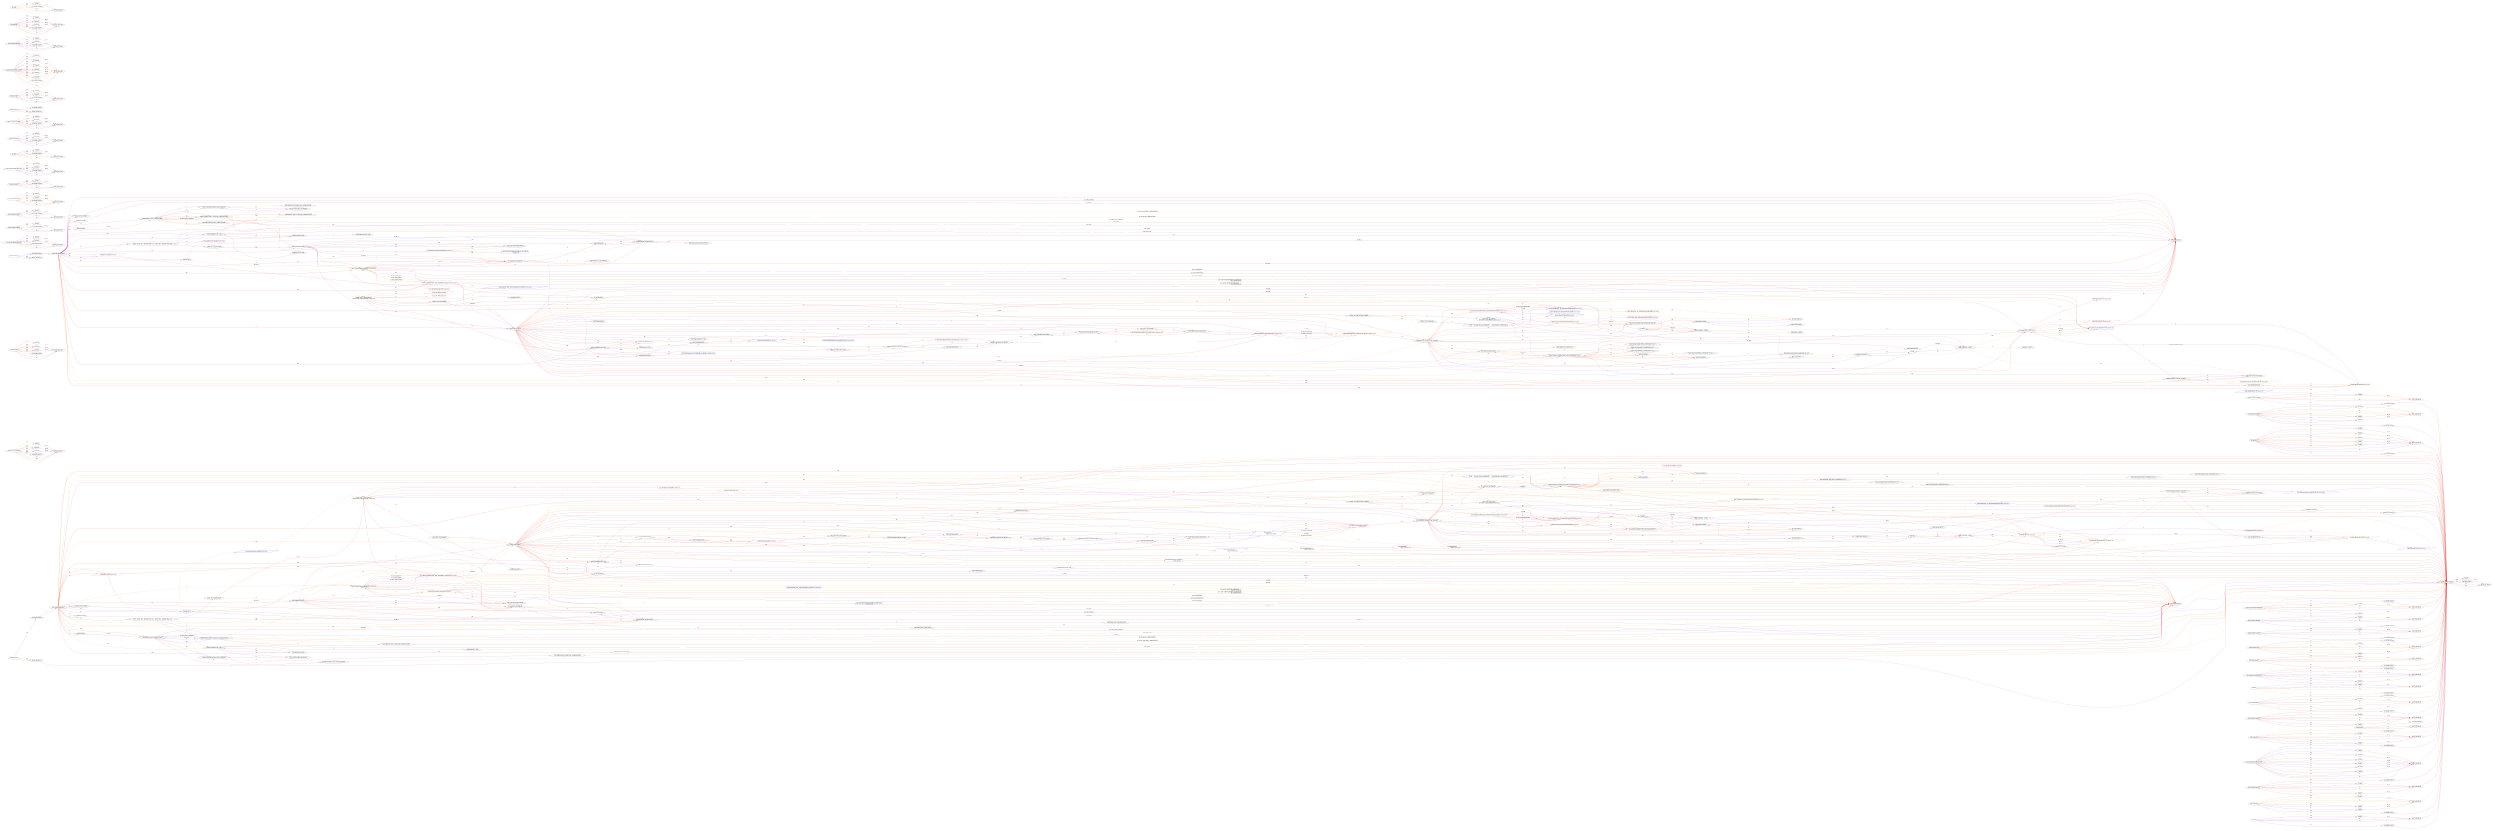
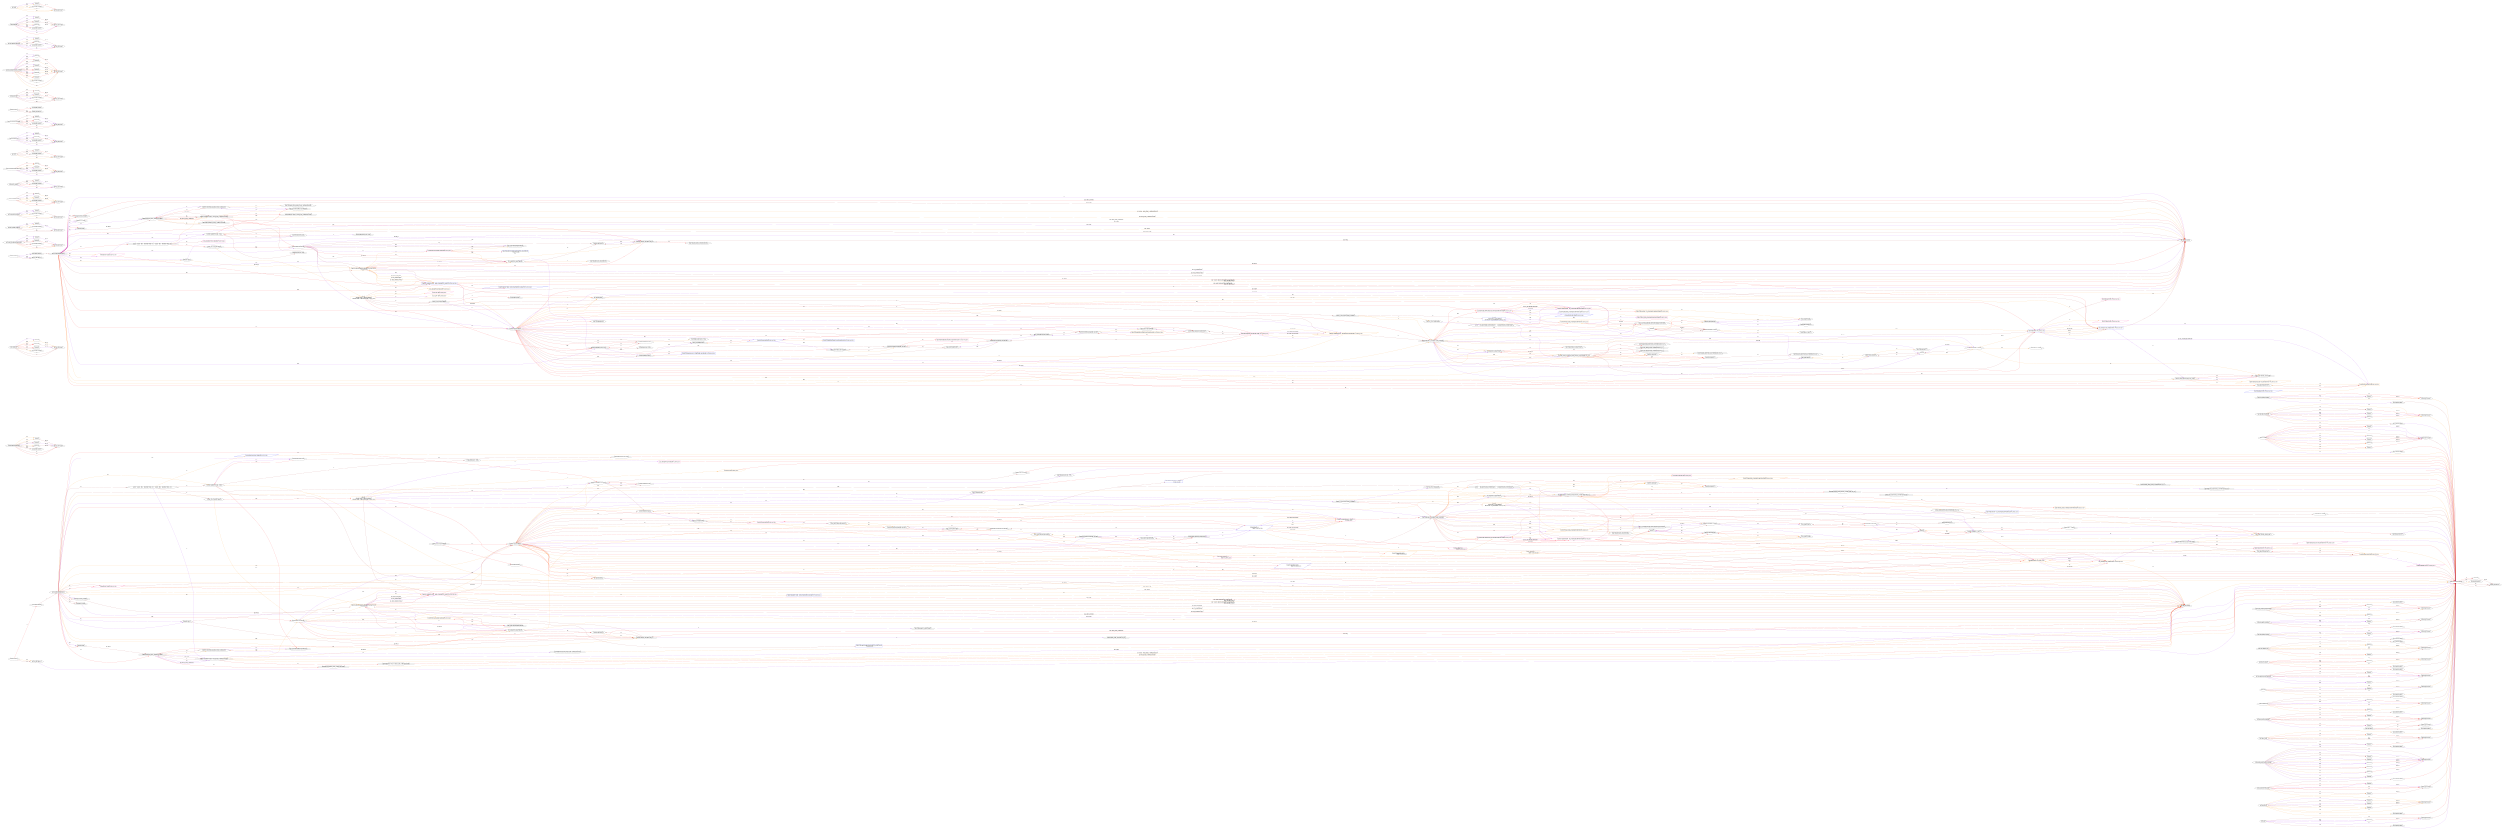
node "<(IDENTIFIER,gfx,gfx::Rect(0, 0, widget-...)<SUB>14</SUB>>": added
